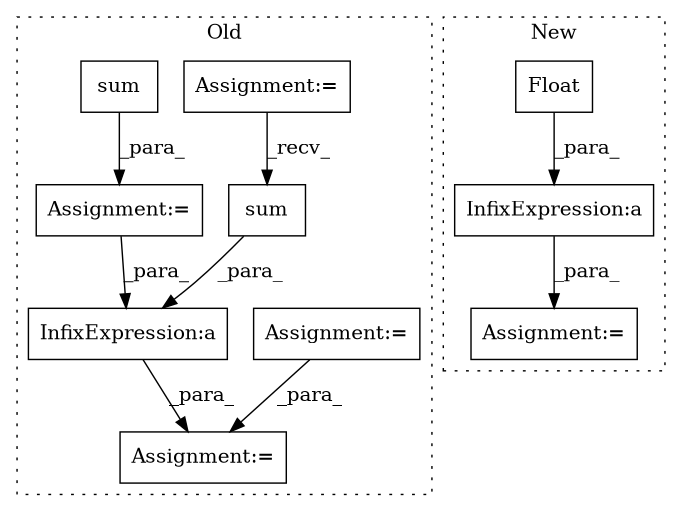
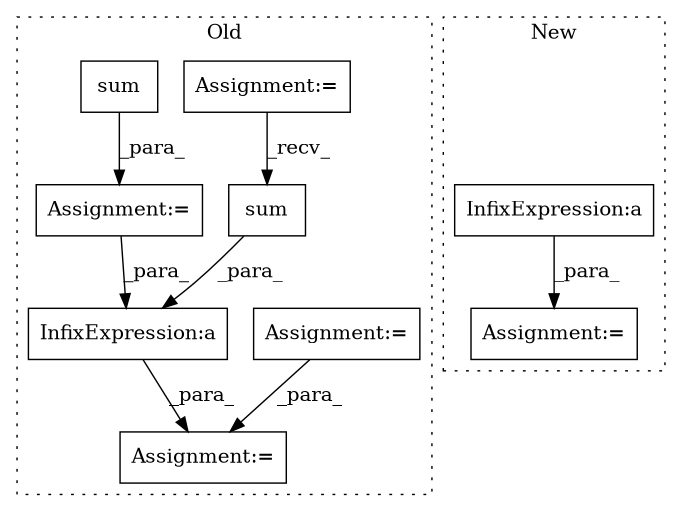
node "Float": removed
